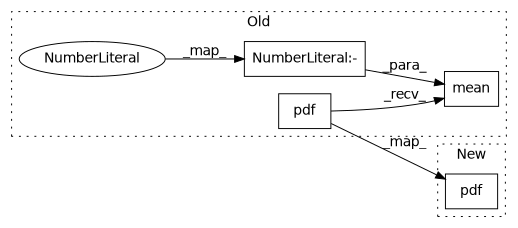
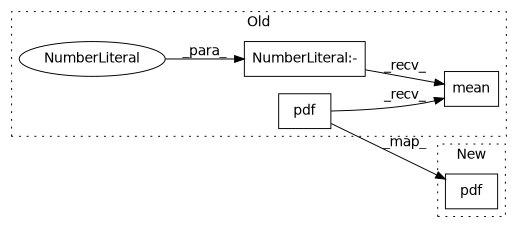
edge "NumberLiteral" -> "NumberLiteral:-": label "_map_" -> "_para_"
edge "NumberLiteral:-" -> "mean": label "_para_" -> "_recv_"
